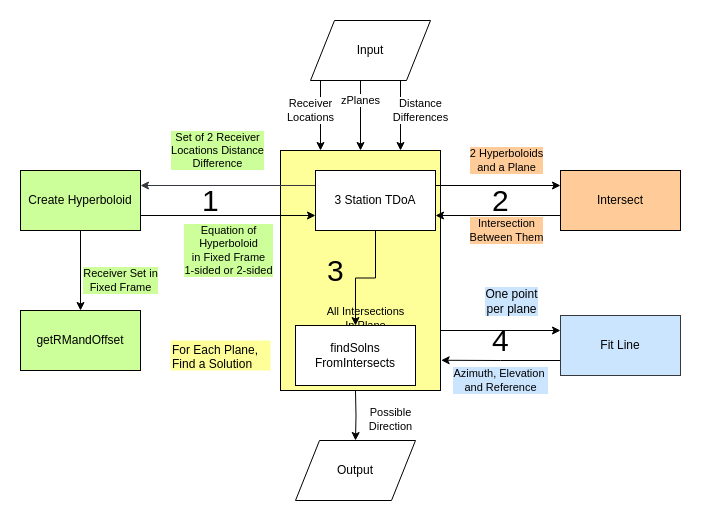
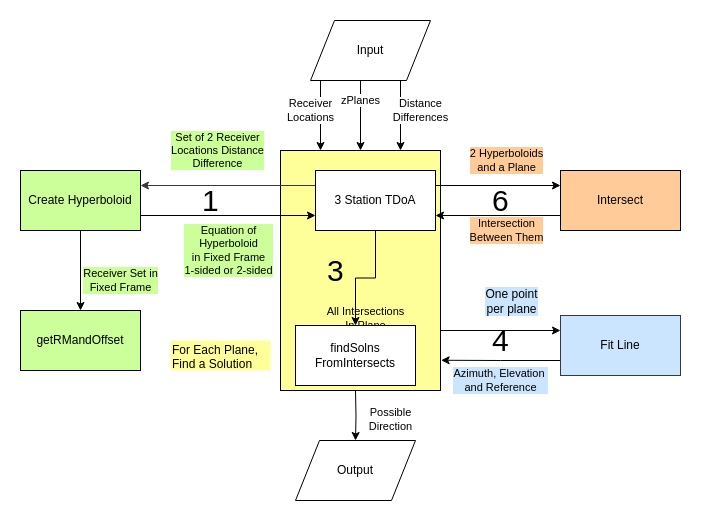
node "2": label "2" -> "6"
